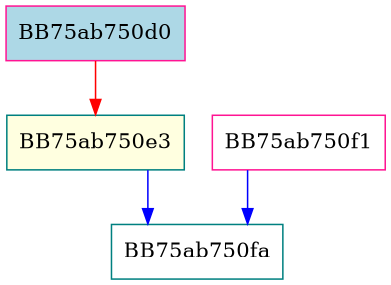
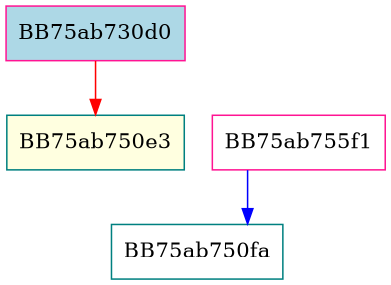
node "BB75ab750d0": label "BB75ab750d0" -> "BB75ab730d0"
node "BB75ab750f1": label "BB75ab750f1" -> "BB75ab755f1"
edge "BB75ab750e3" -> "BB75ab750fa": removed
